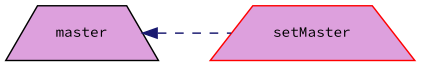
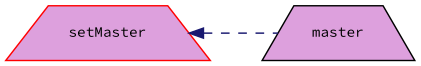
edge "setMaster" -> "master": reversed
